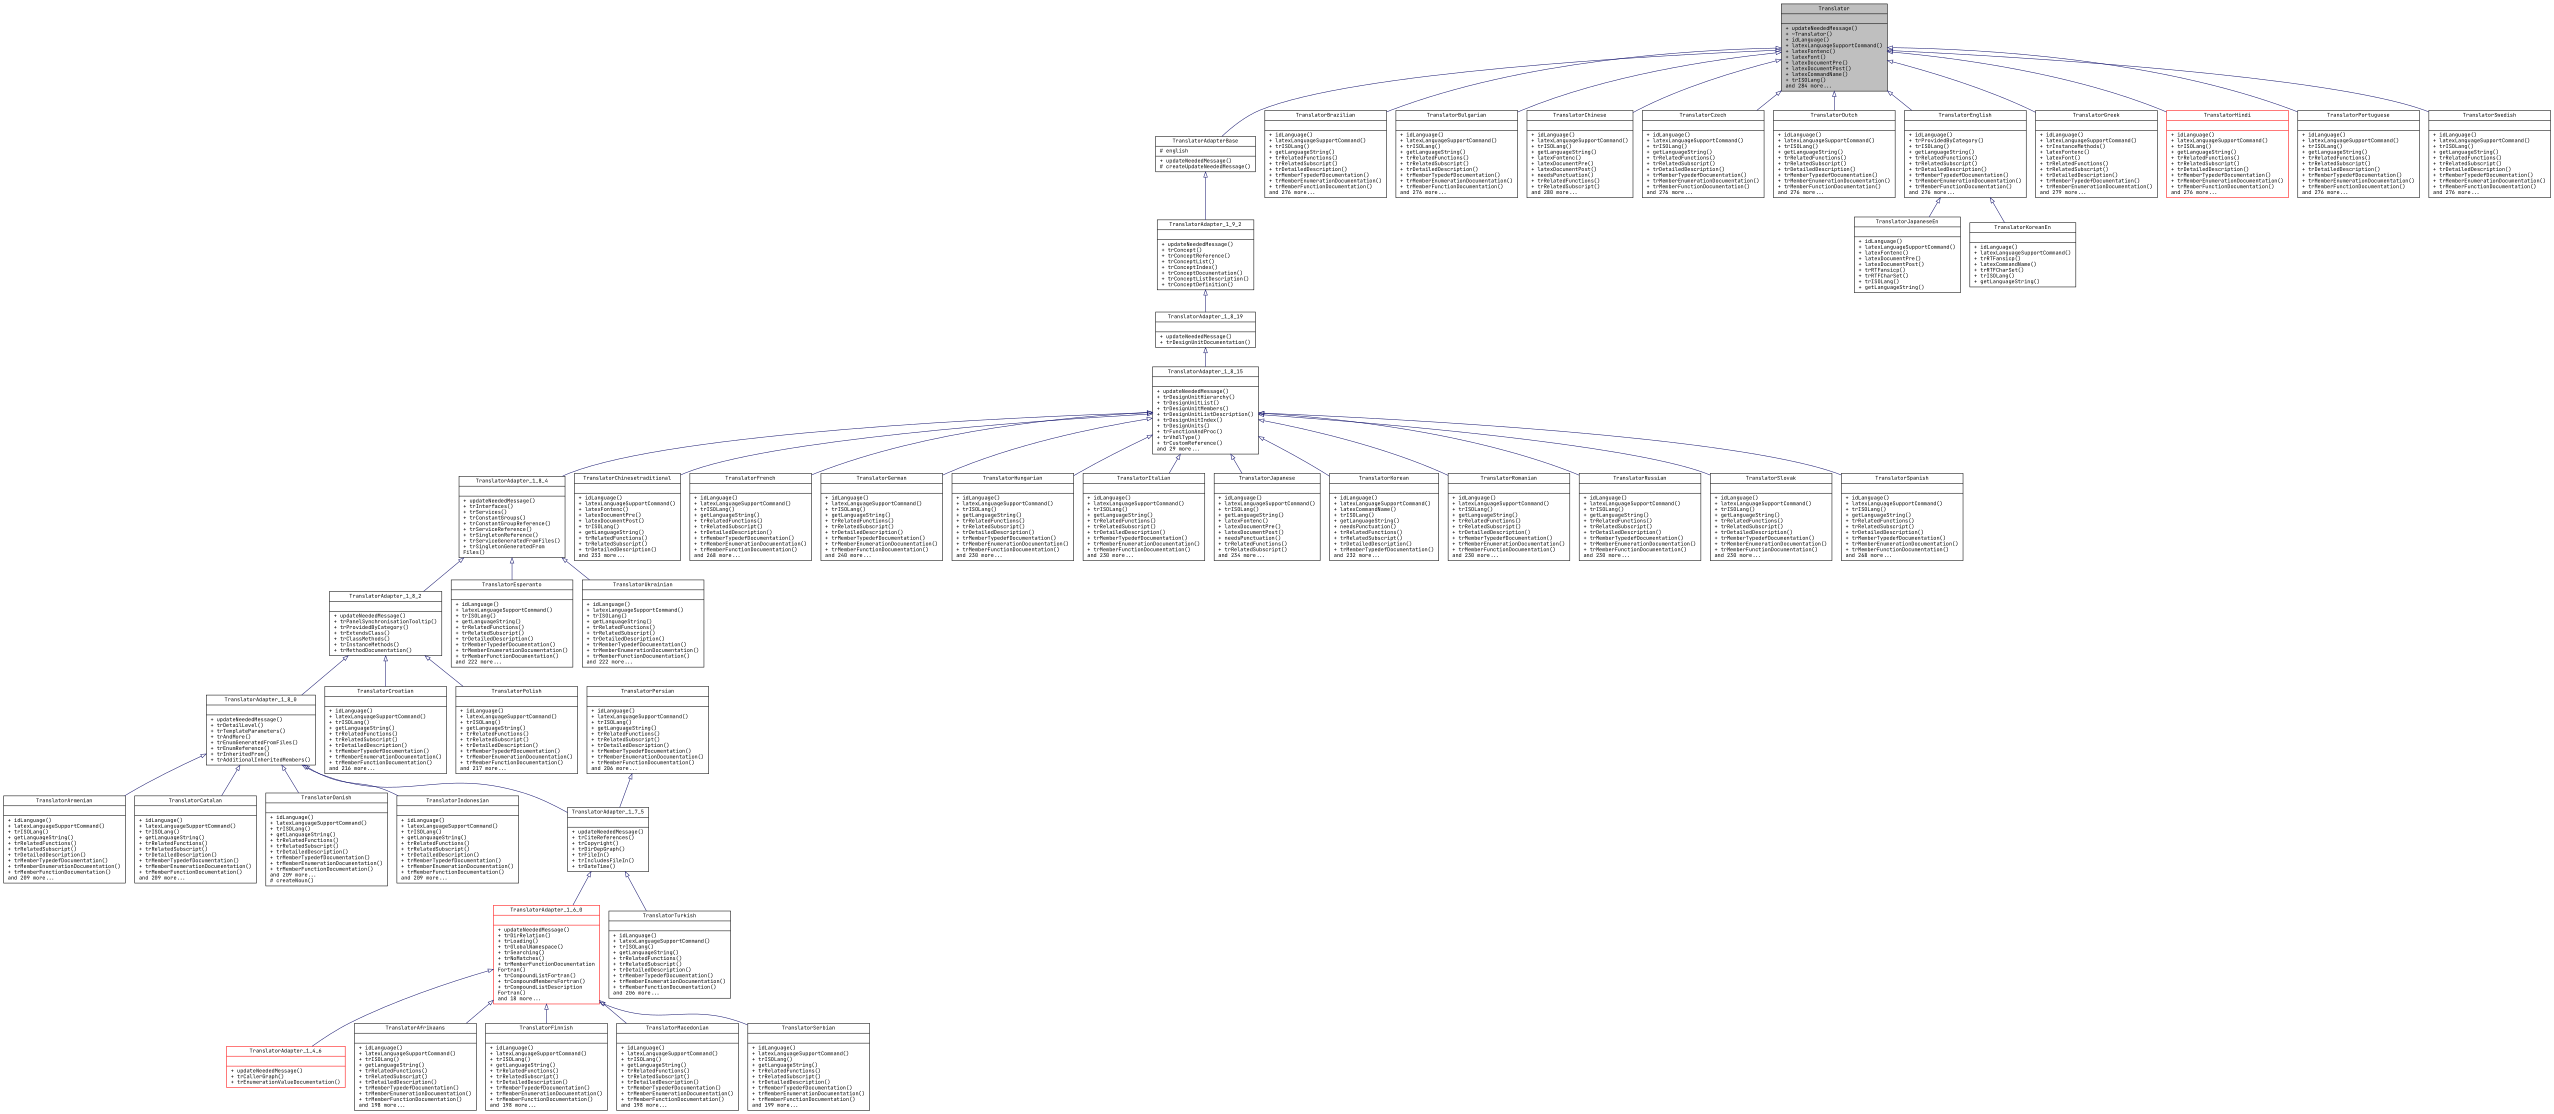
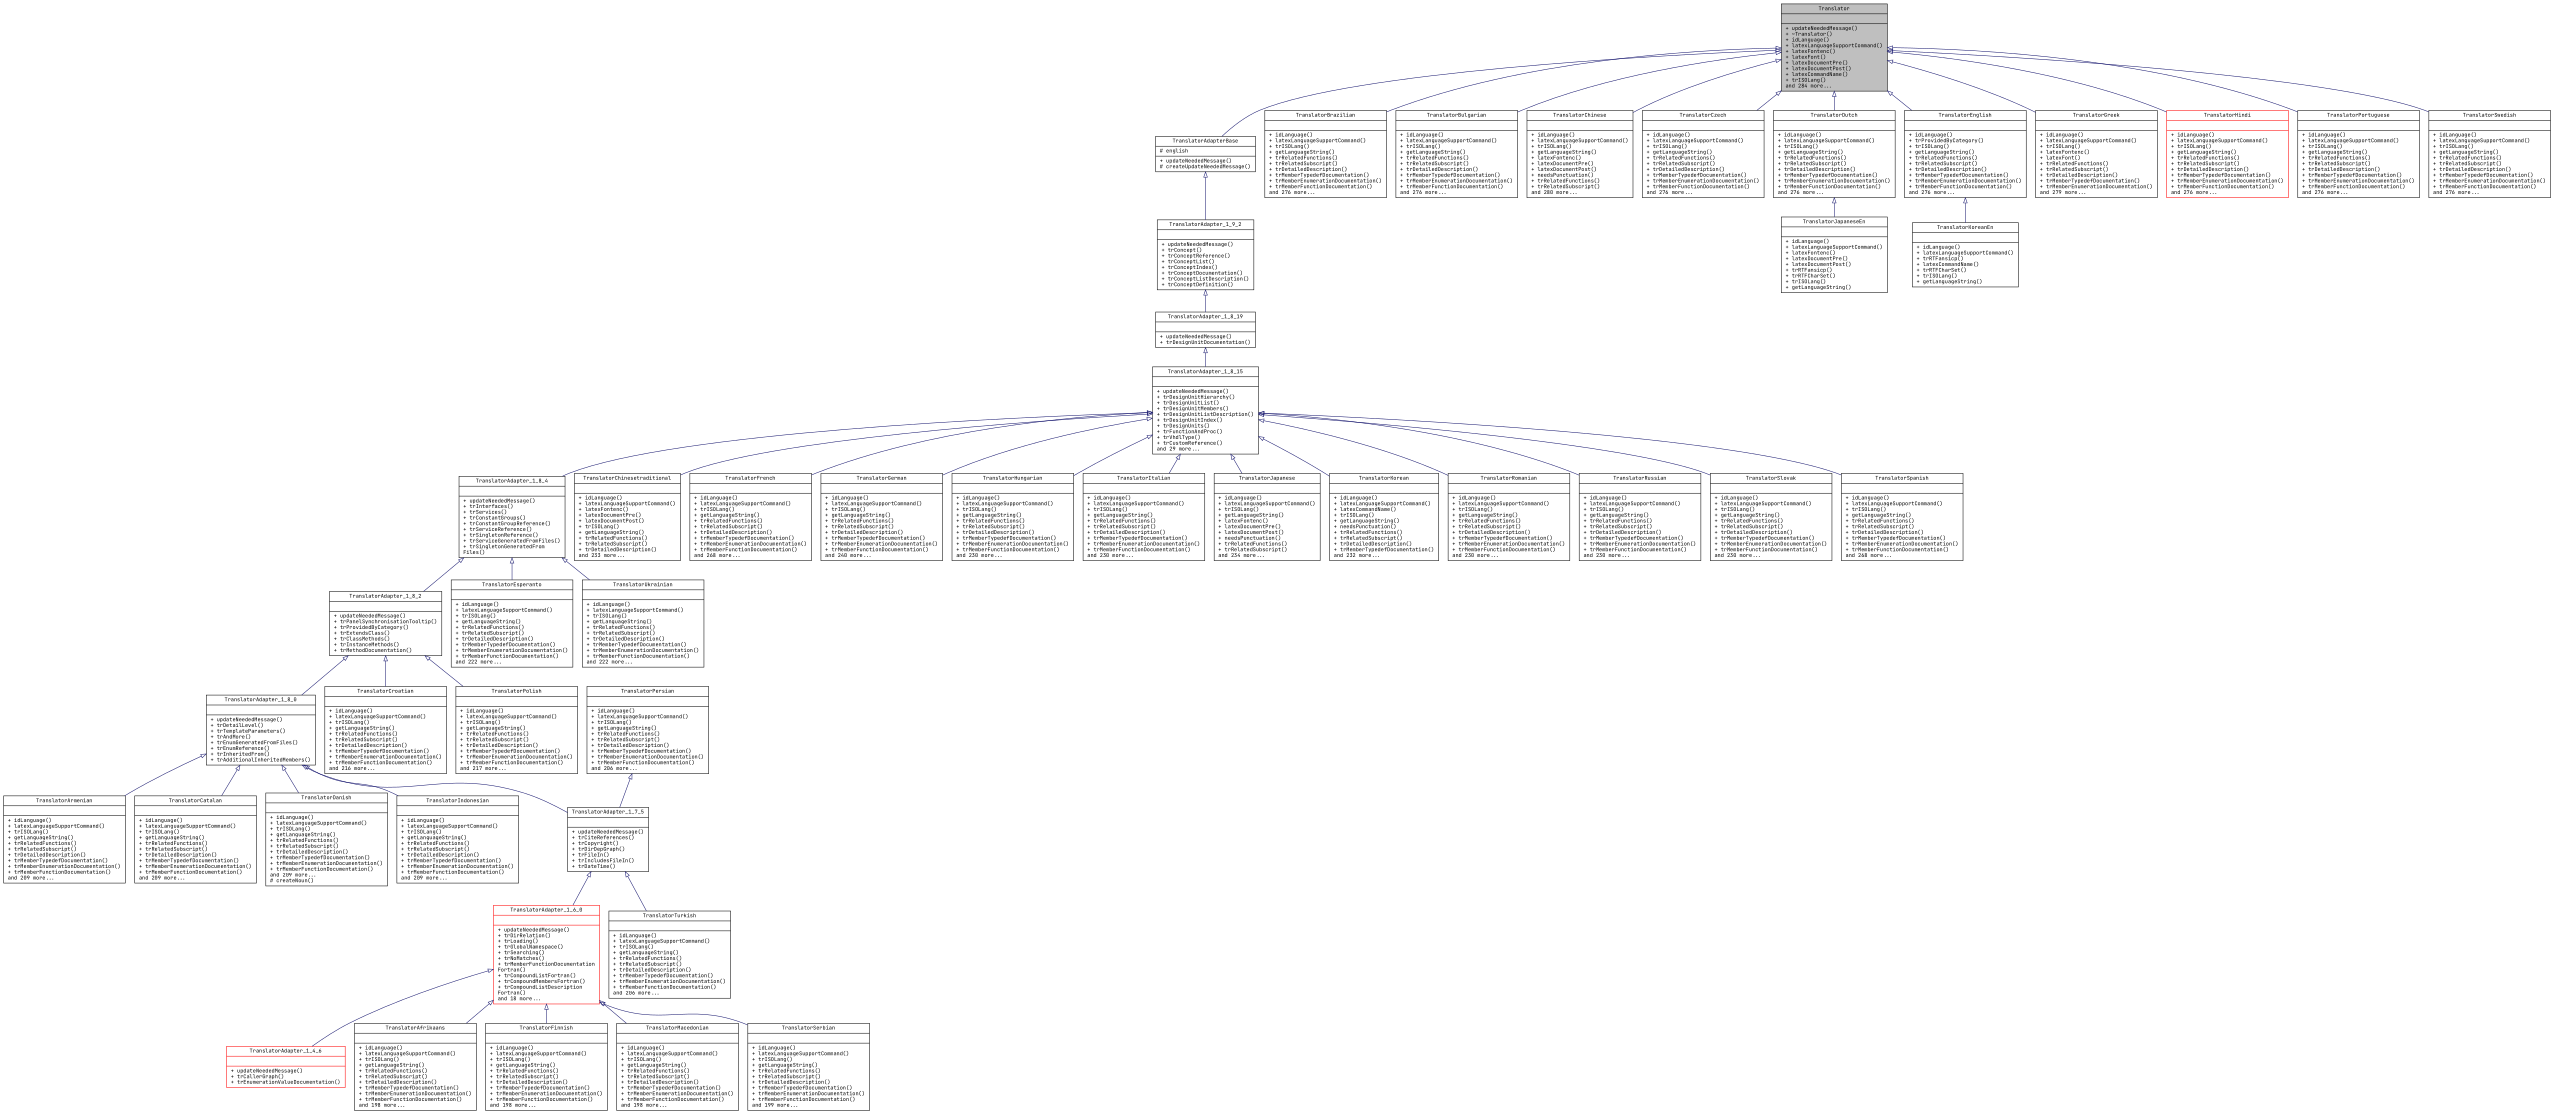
node "TranslatorGreek": text "+ trInstanceMethods()" -> "+ trISOLang()"
edge "TranslatorJapaneseEn" -> "TranslatorEnglish": now "TranslatorJapaneseEn" -> "TranslatorDutch"
